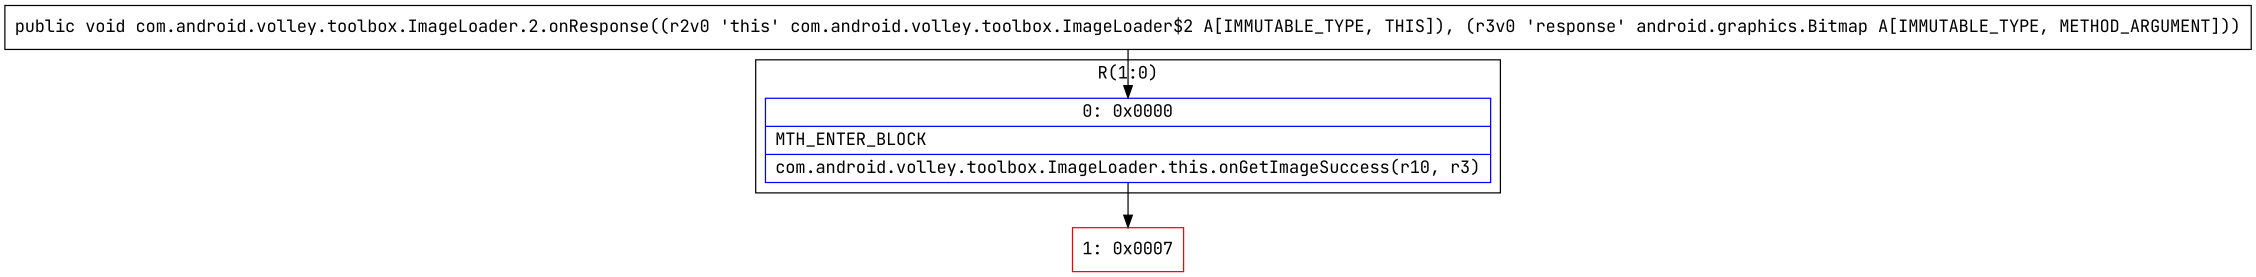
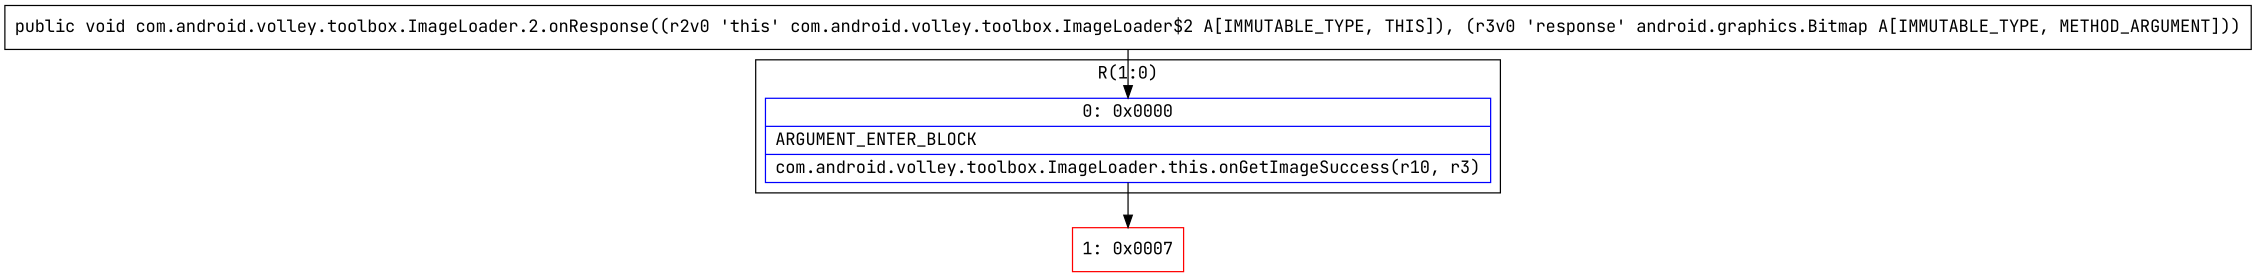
node "0: 0x0000": text "MTH_ENTER_BLOCK" -> "ARGUMENT_ENTER_BLOCK"
